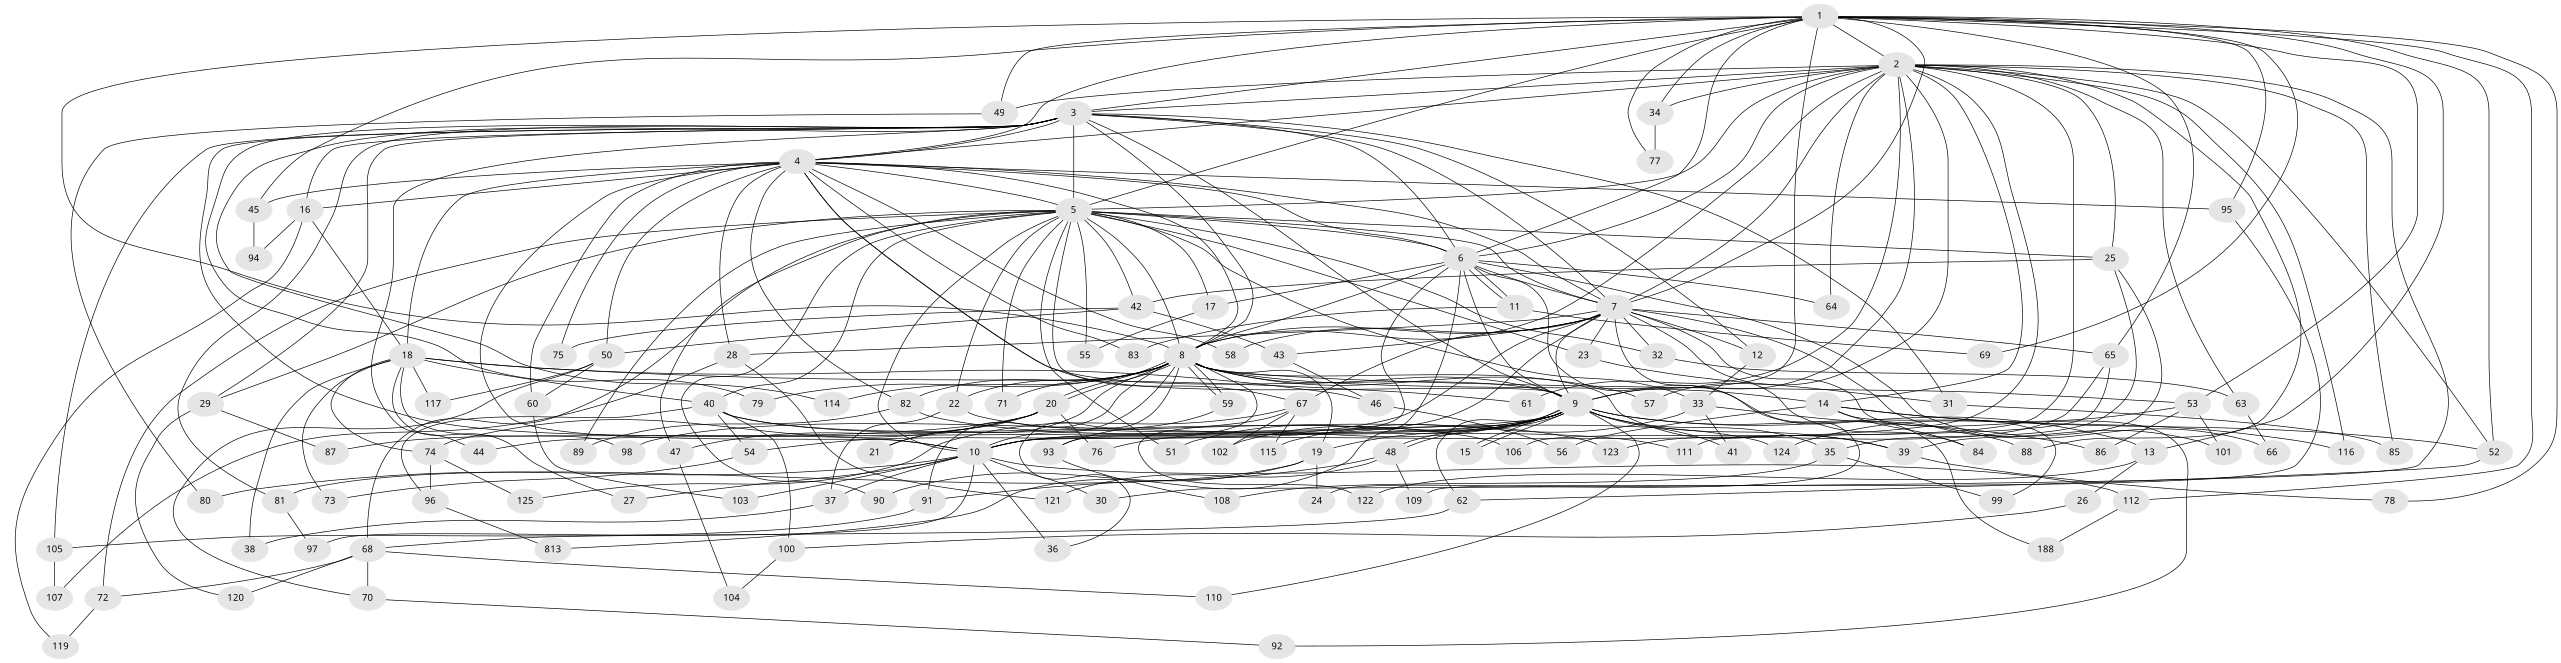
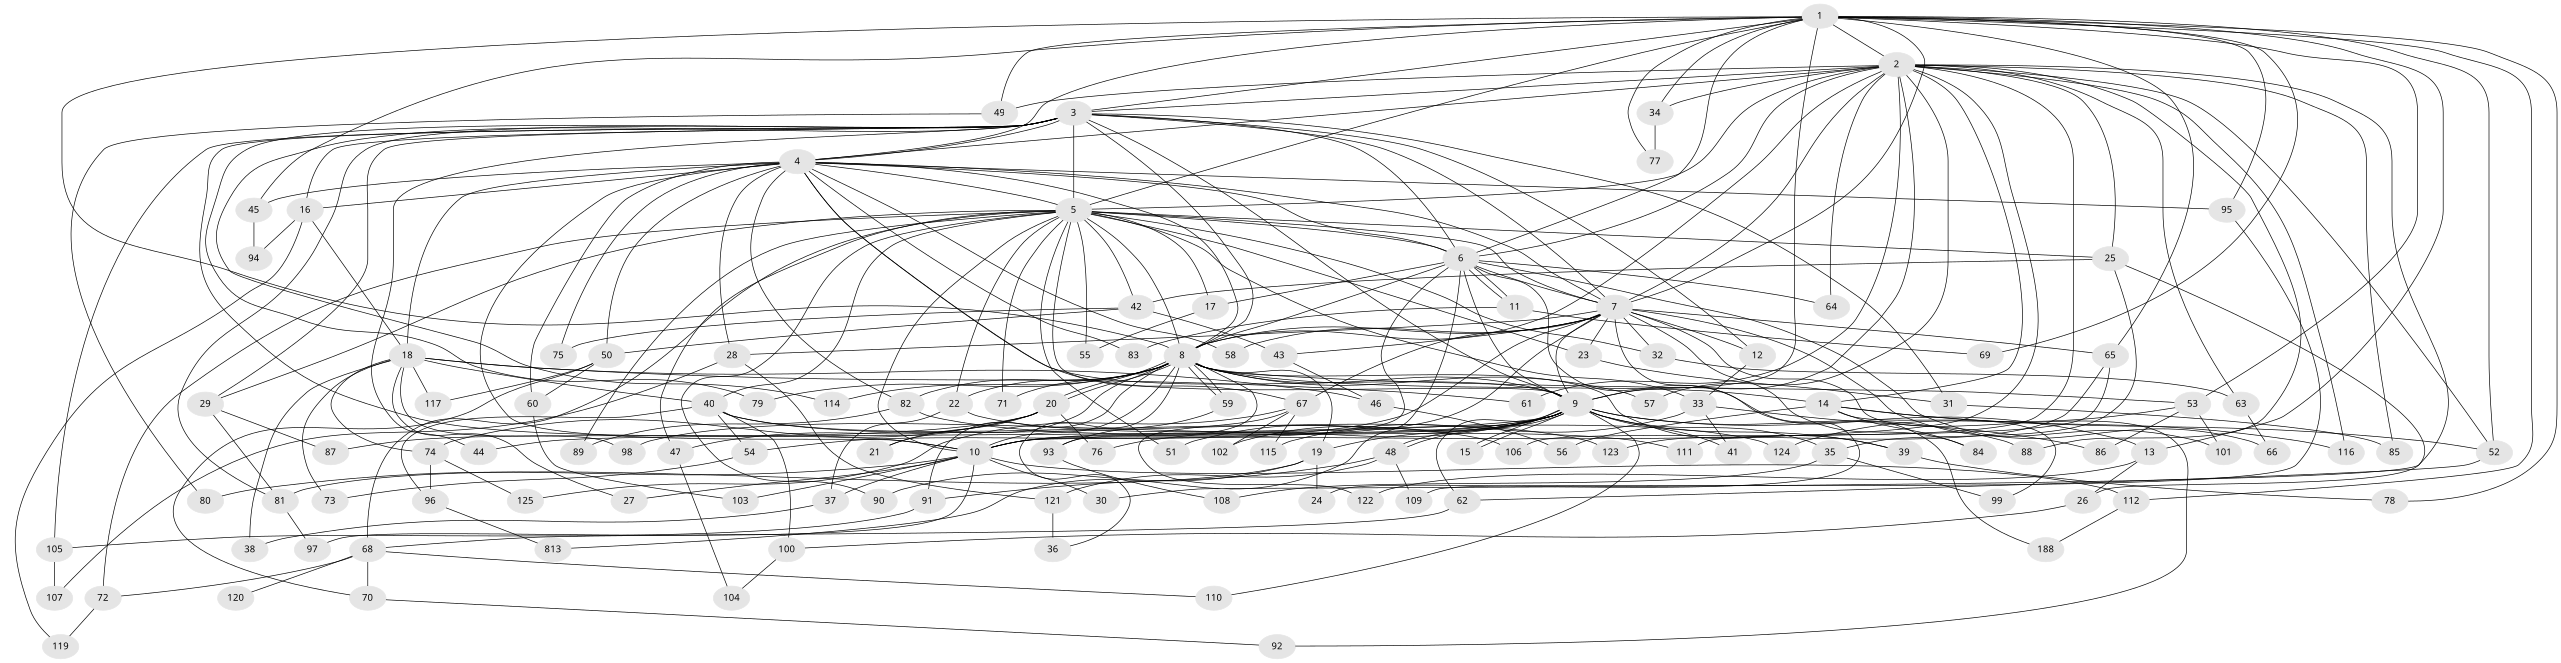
edge "25" -- "39": now "25" -- "26"
edge "10" -- "36": now "121" -- "36"
edge "29" -- "120": now "29" -- "81"
